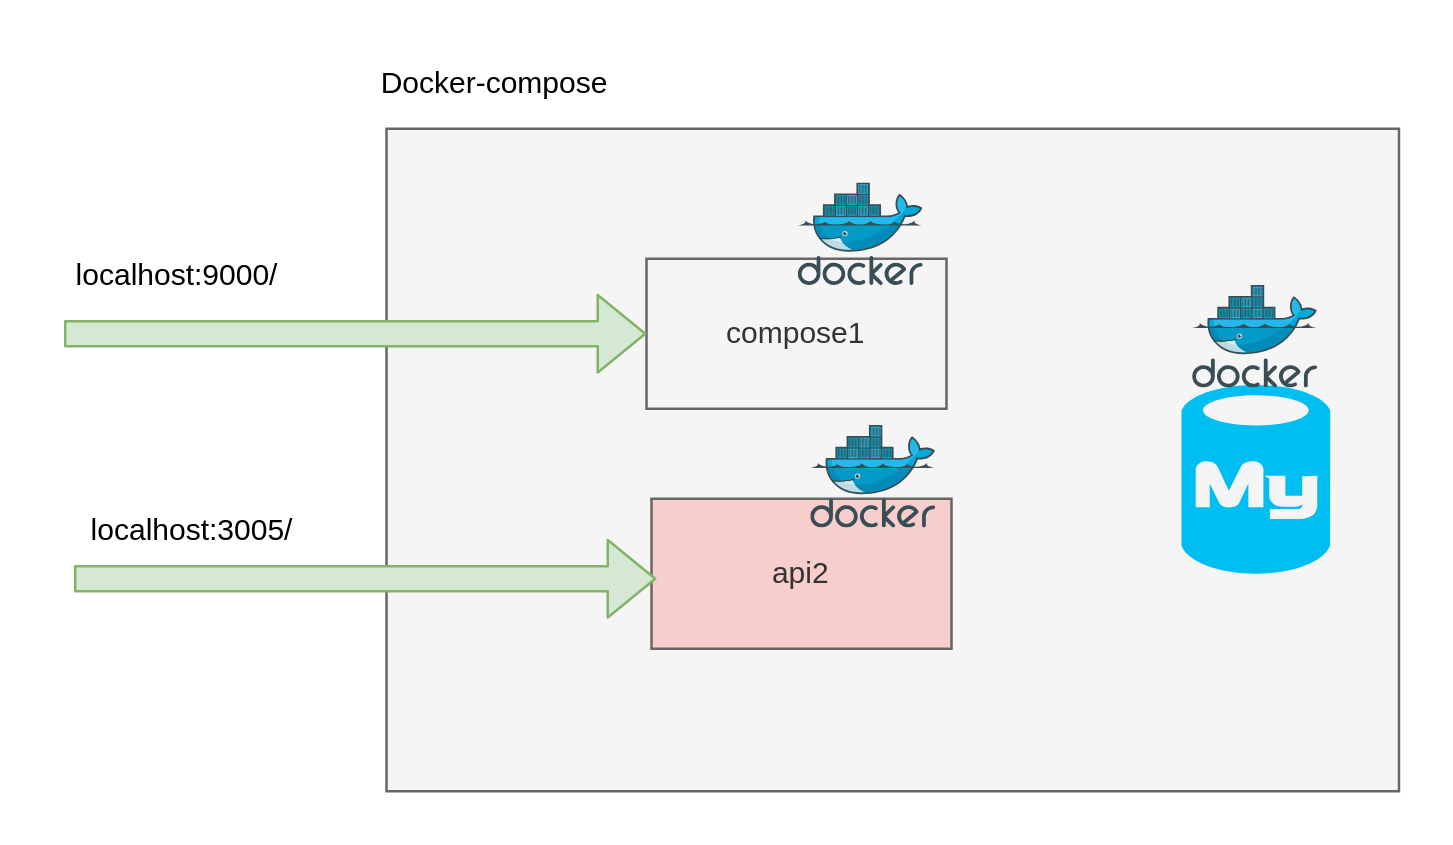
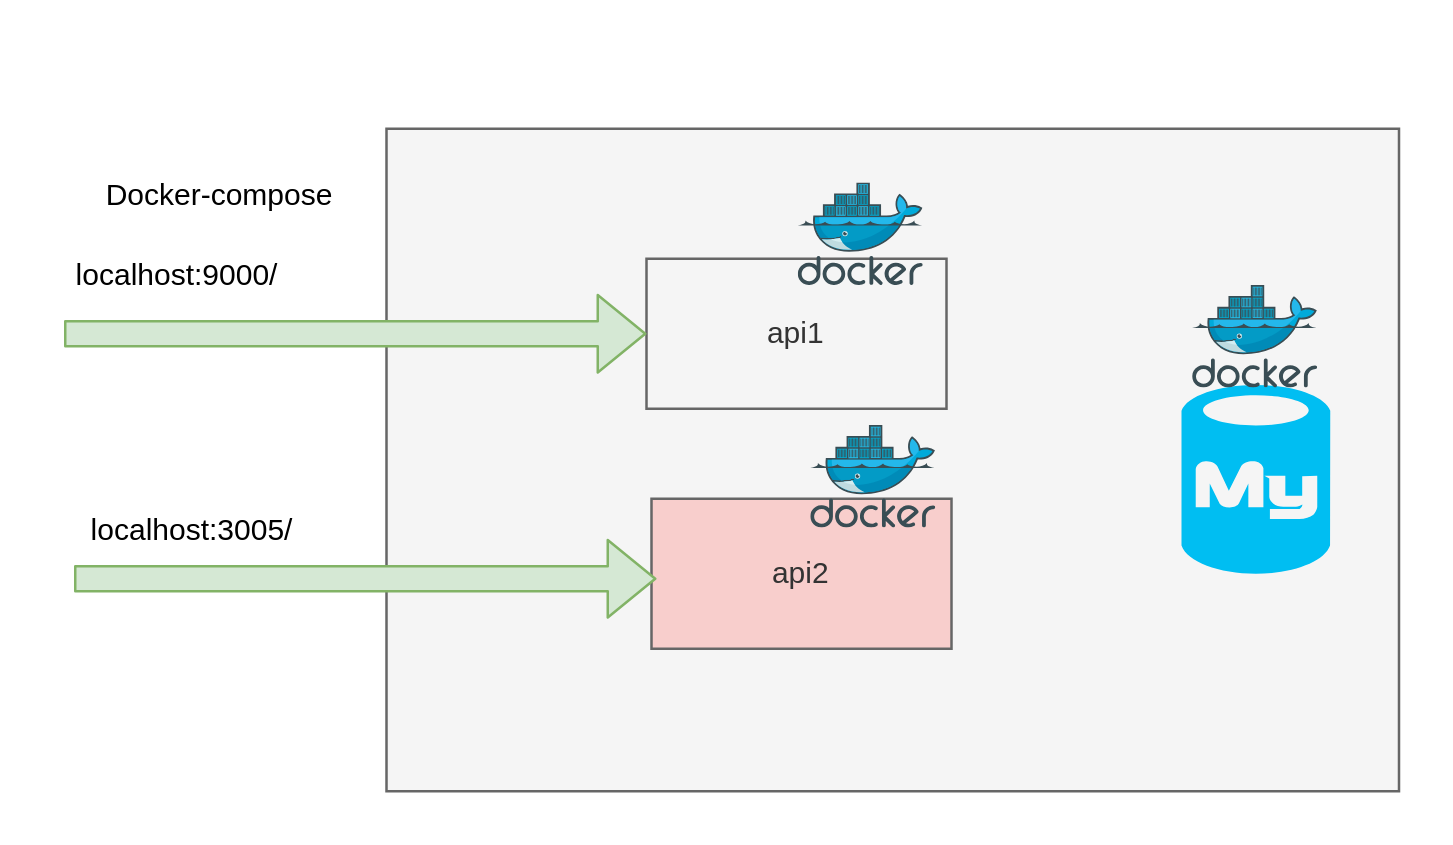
node "Docker-compose": moved (493, 84) -> (218, 196)
node "compose1": label "compose1" -> "api1"
